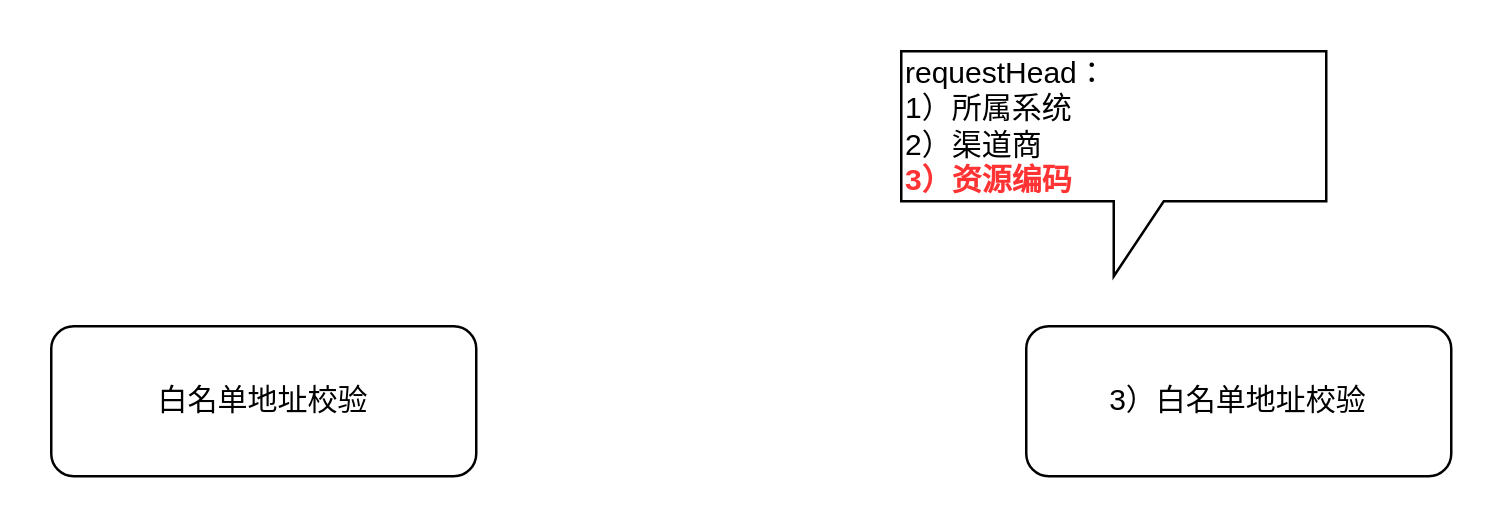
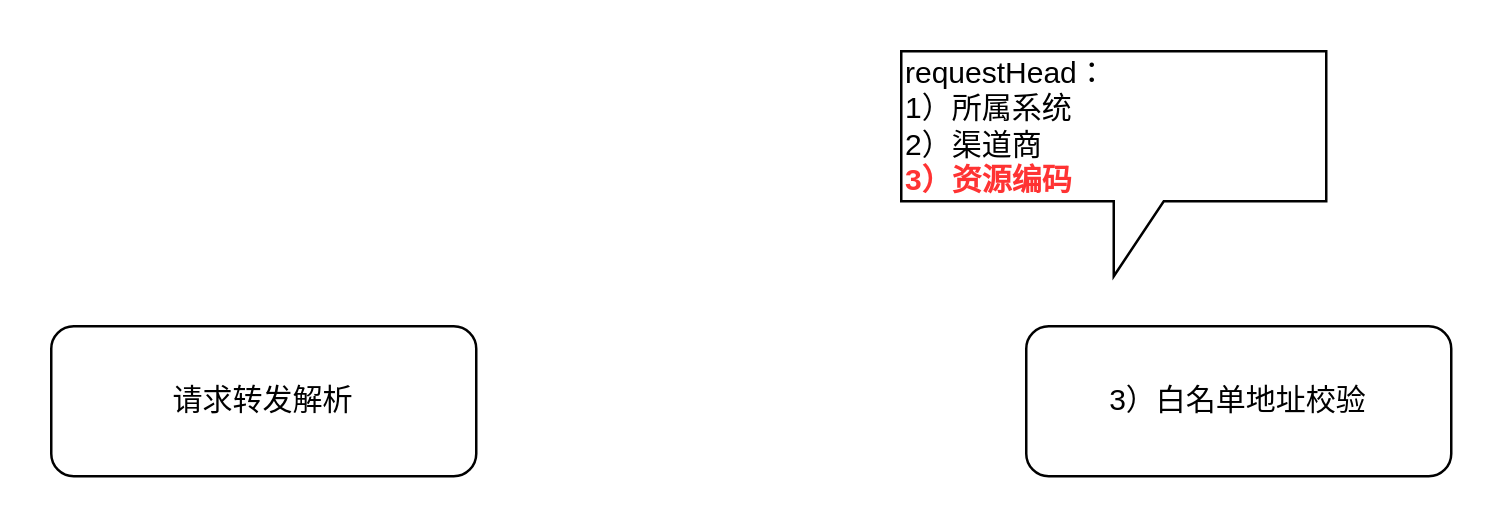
node "白名单地址校验": label "白名单地址校验" -> "请求转发解析"
